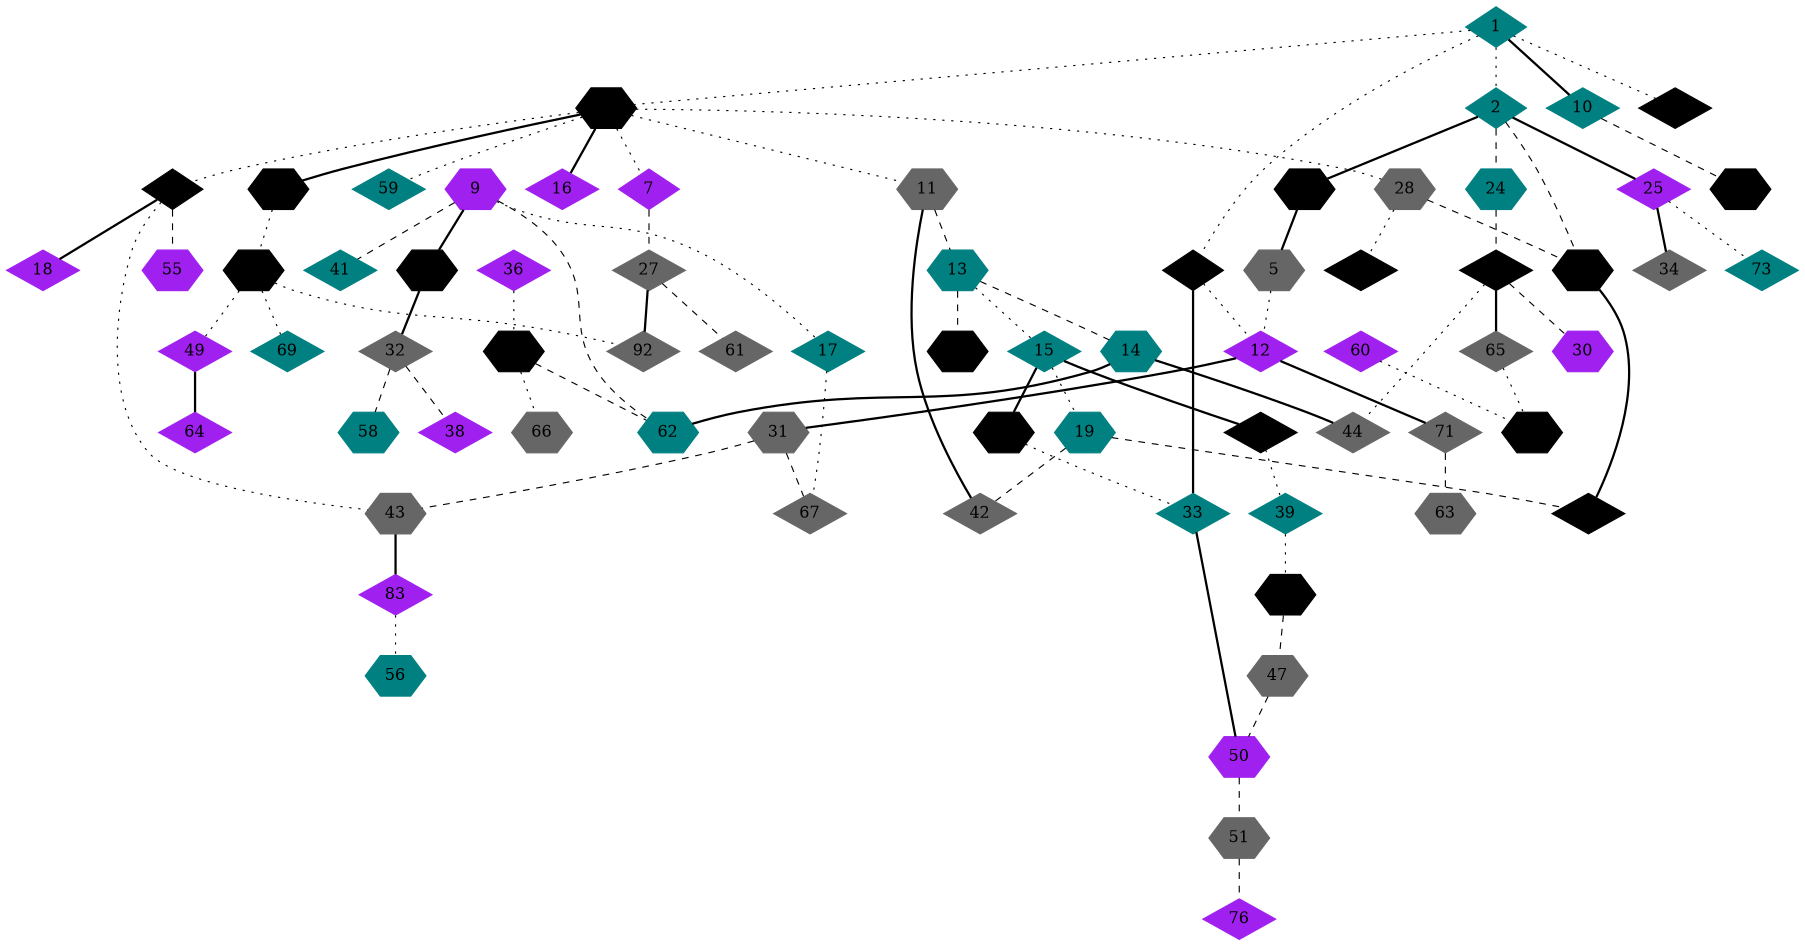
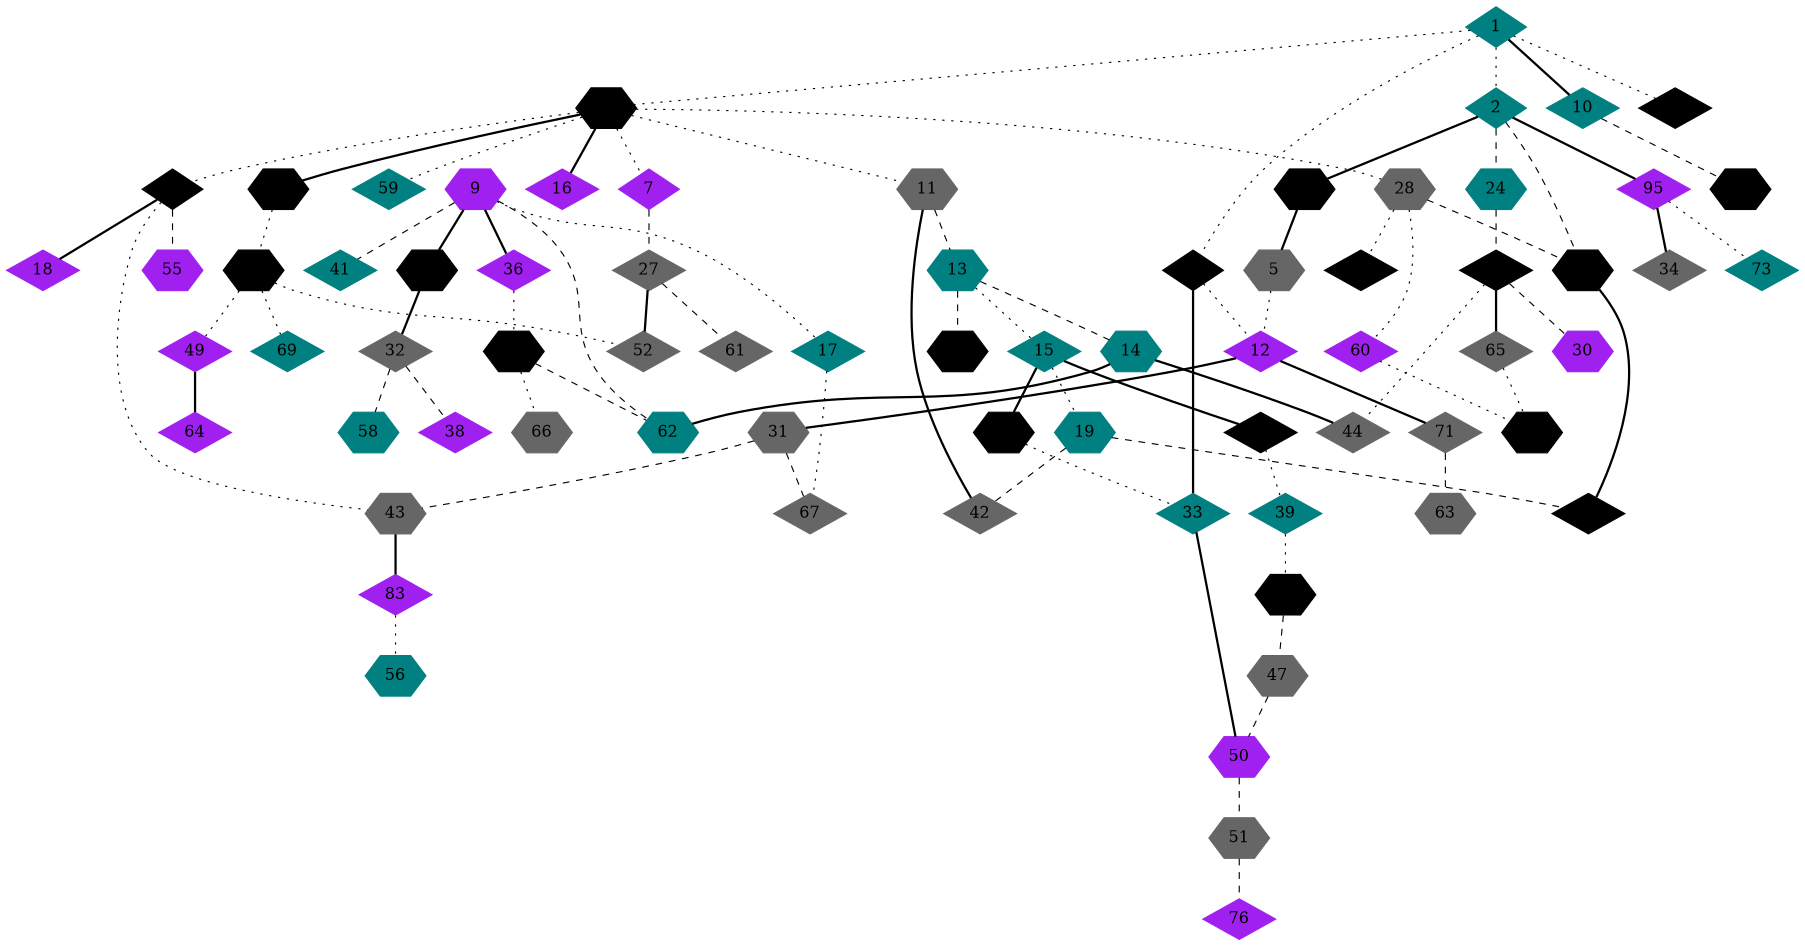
node "25": label "25" -> "95"
edge "9" -- "36": added
edge "28" -- "60": added
node "92": label "92" -> "52"
